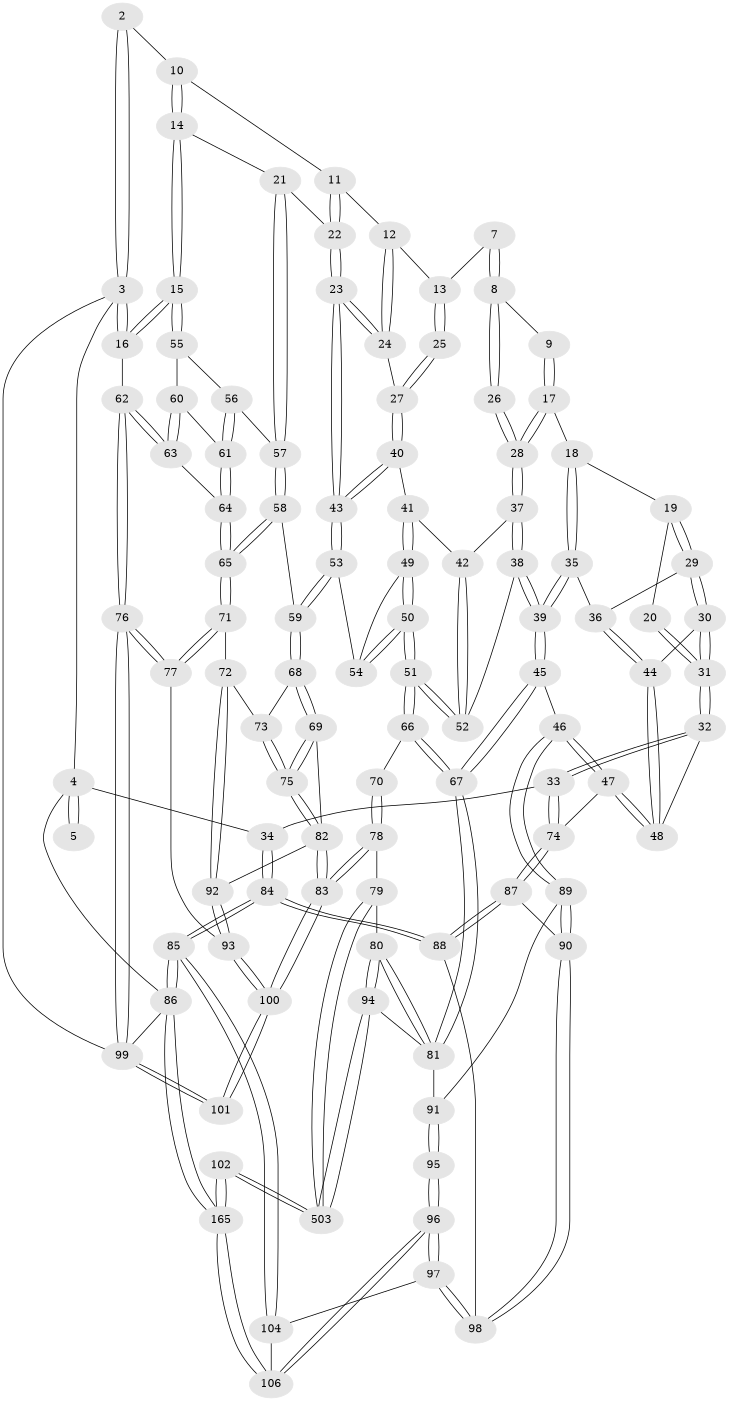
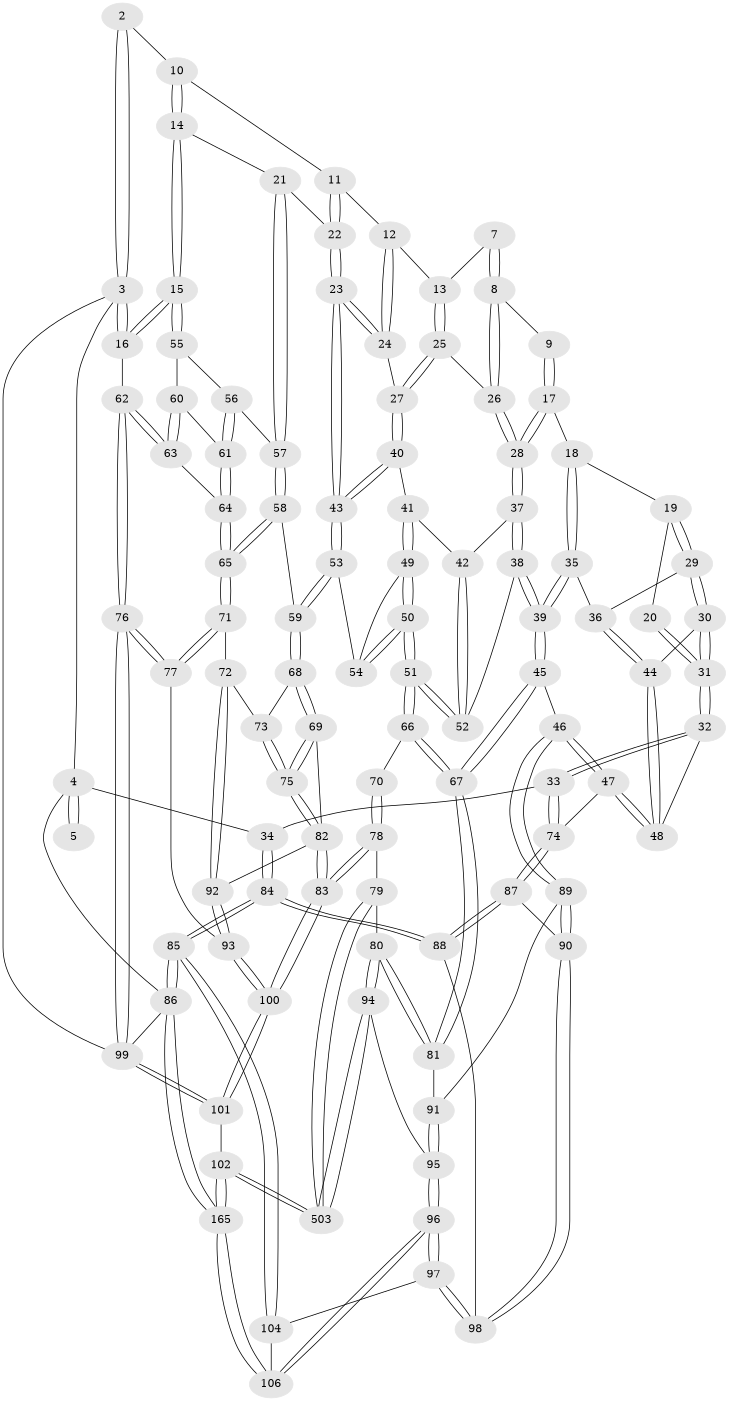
edge "25" -- "26": added
edge "94" -- "81": now "94" -- "95"
edge "101" -- "102": added
